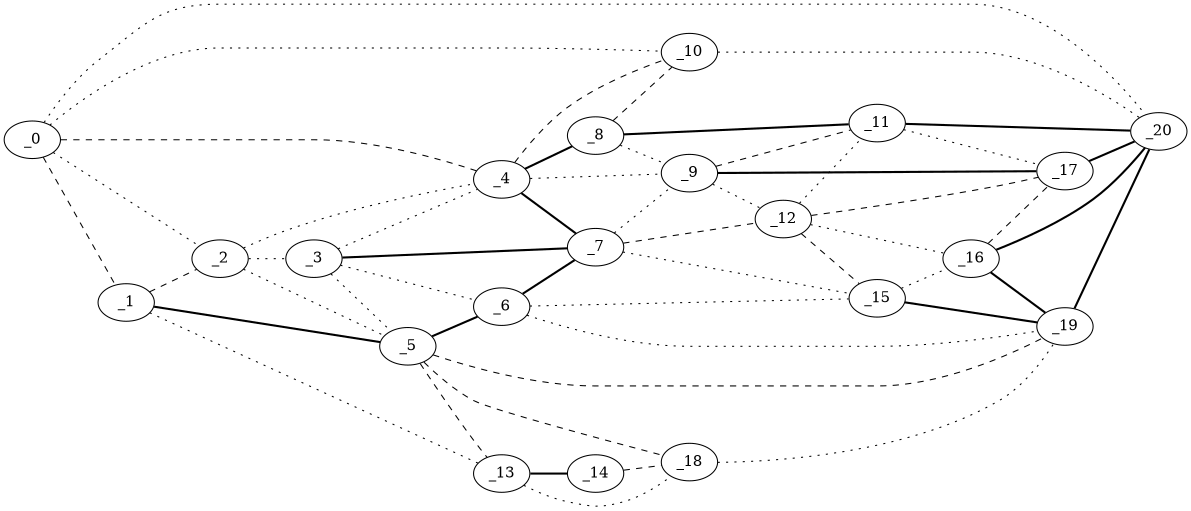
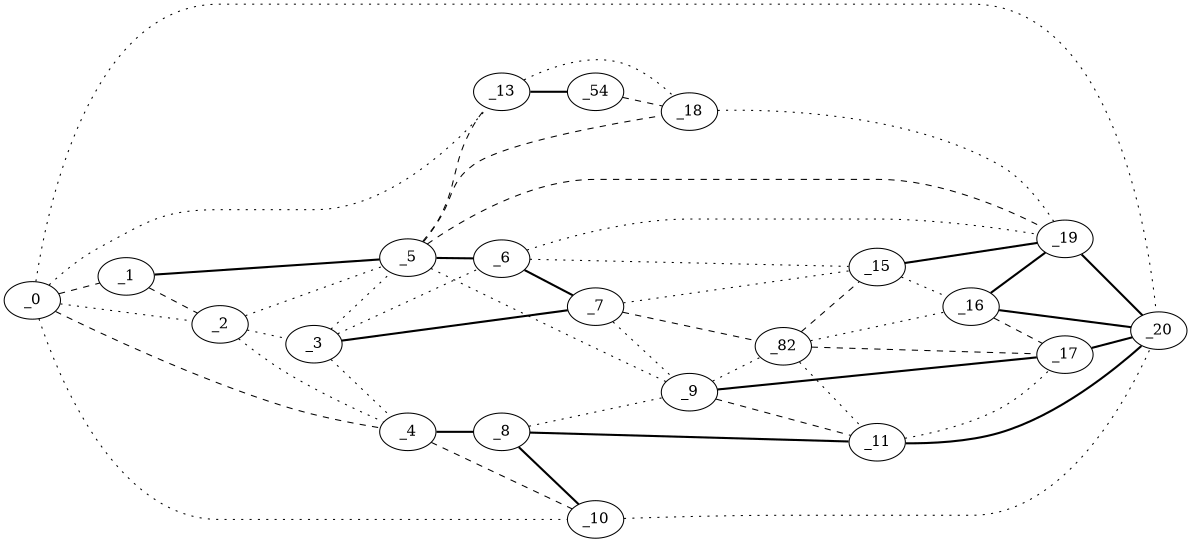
edge "_10" -- "_8": style dashed -> bold
edge "_9" -- "_4": now "_9" -- "_5"
edge "_4" -- "_7": removed
node "_12": label "_12" -> "_82"
edge "_1" -- "_13": now "_0" -- "_13"
node "_14": label "_14" -> "_54"
